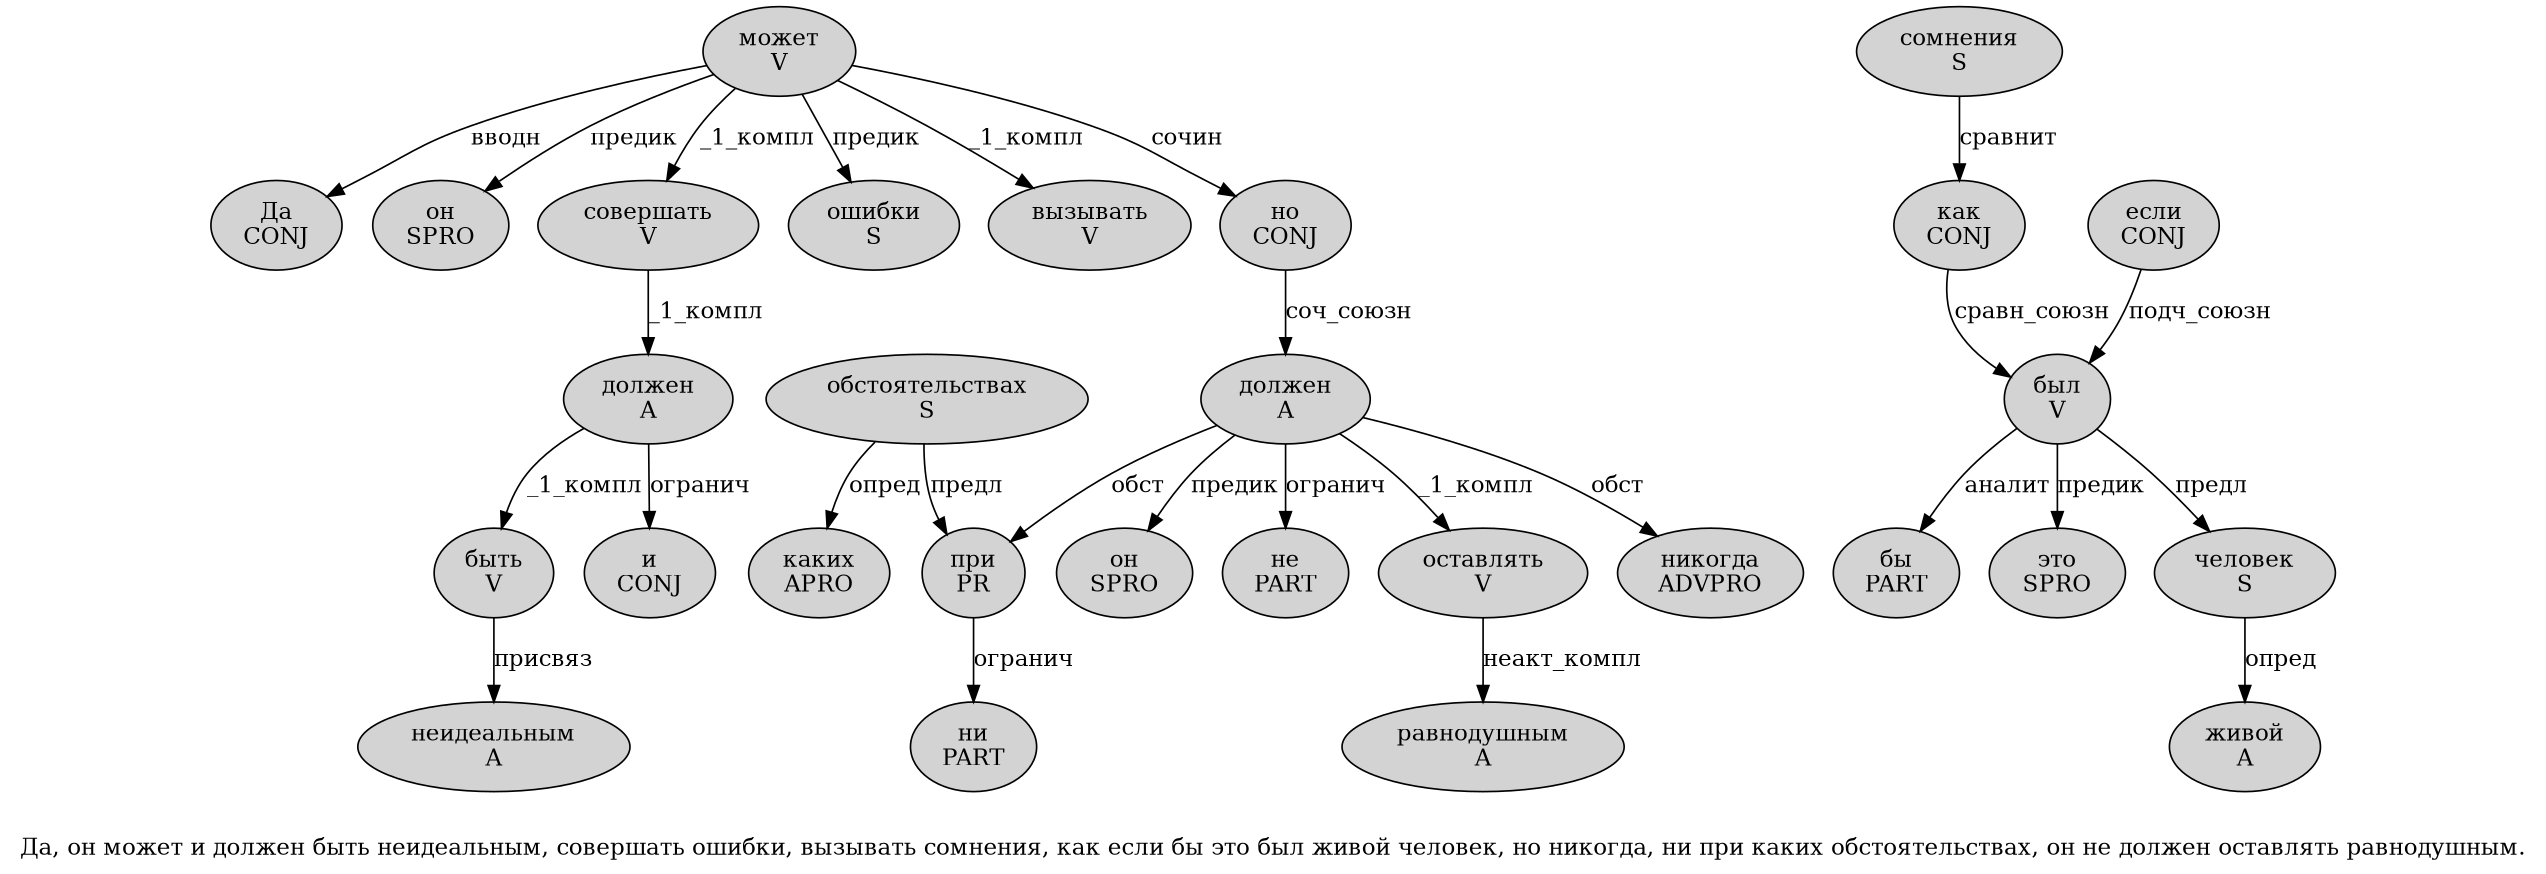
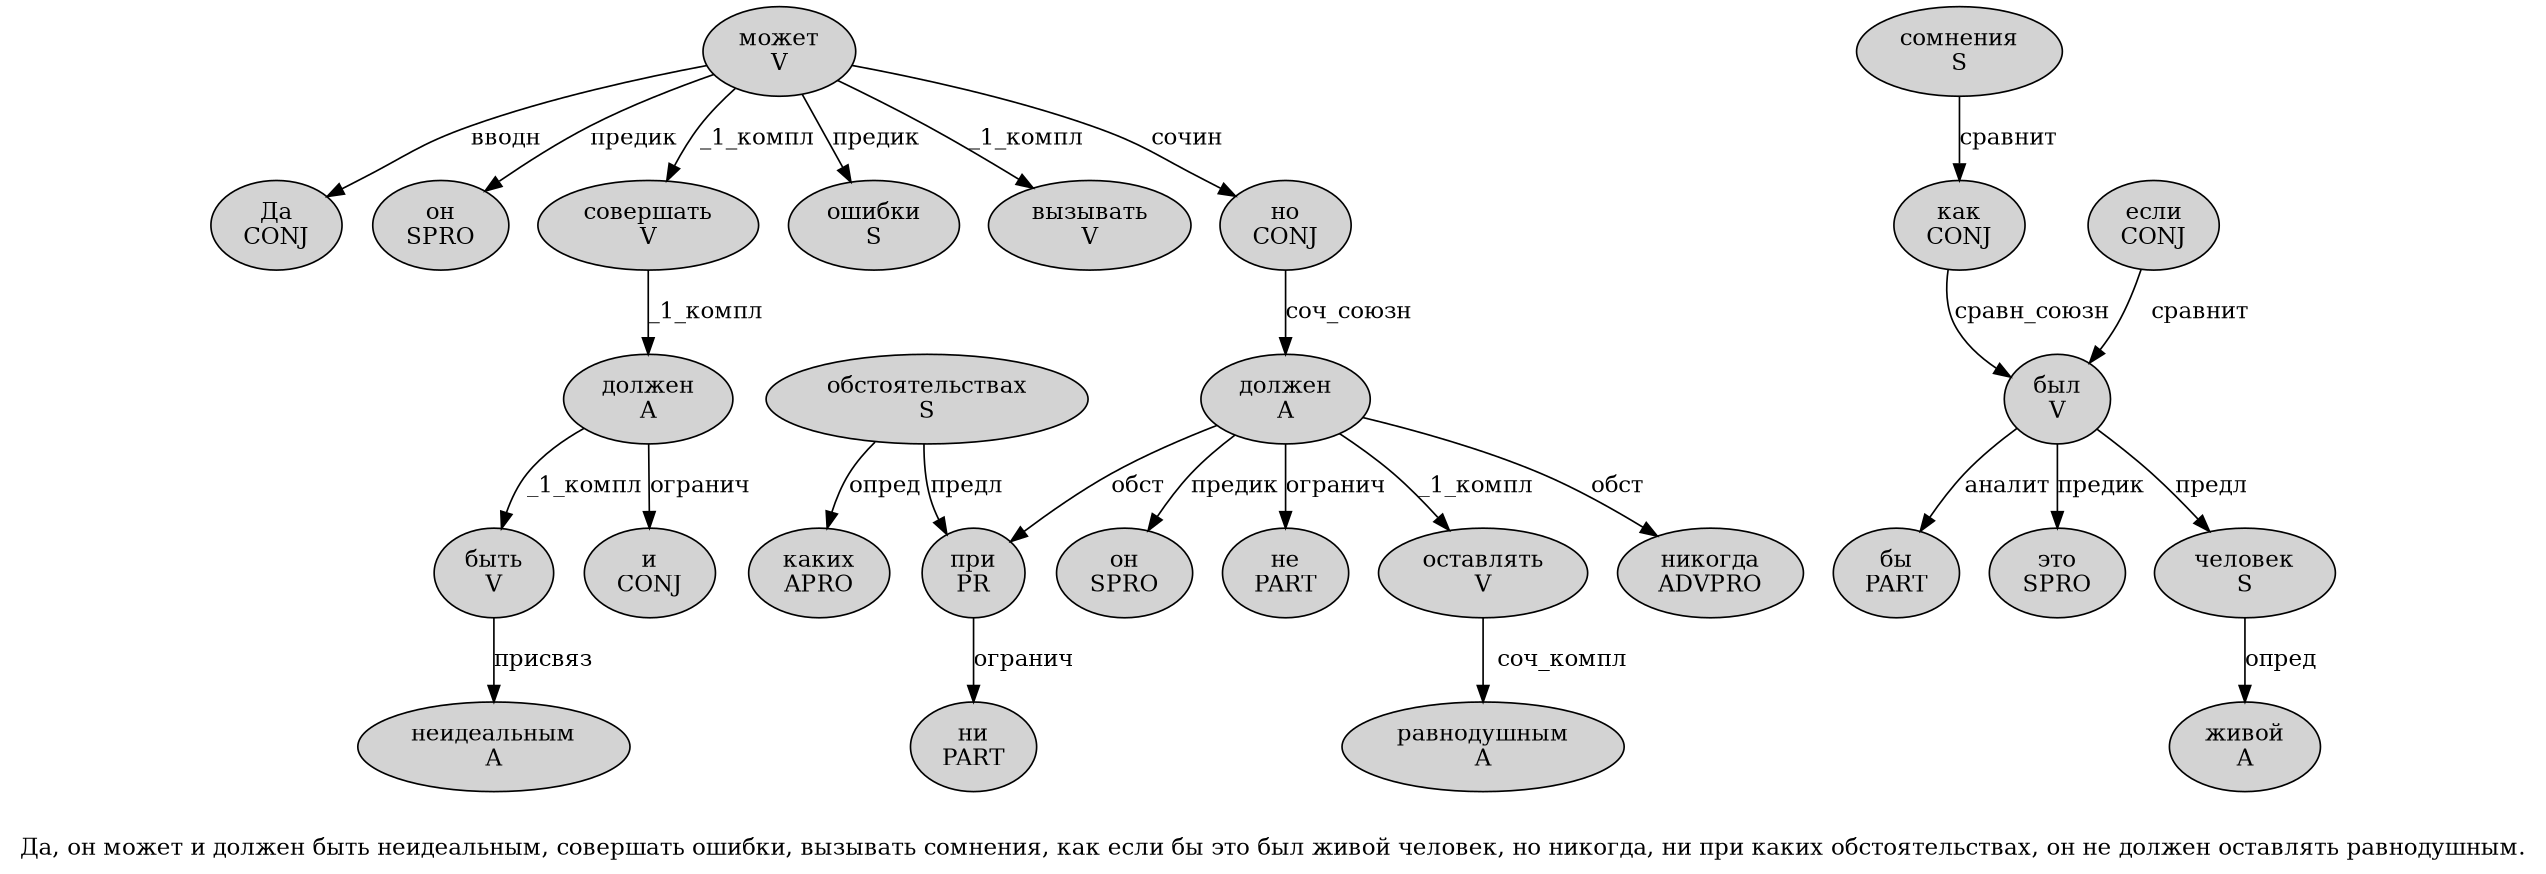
edge "если CONJ" -> "был V": label "подч_союзн" -> "сравнит"
edge "оставлять V" -> "равнодушным A": label "неакт_компл" -> "соч_компл"
